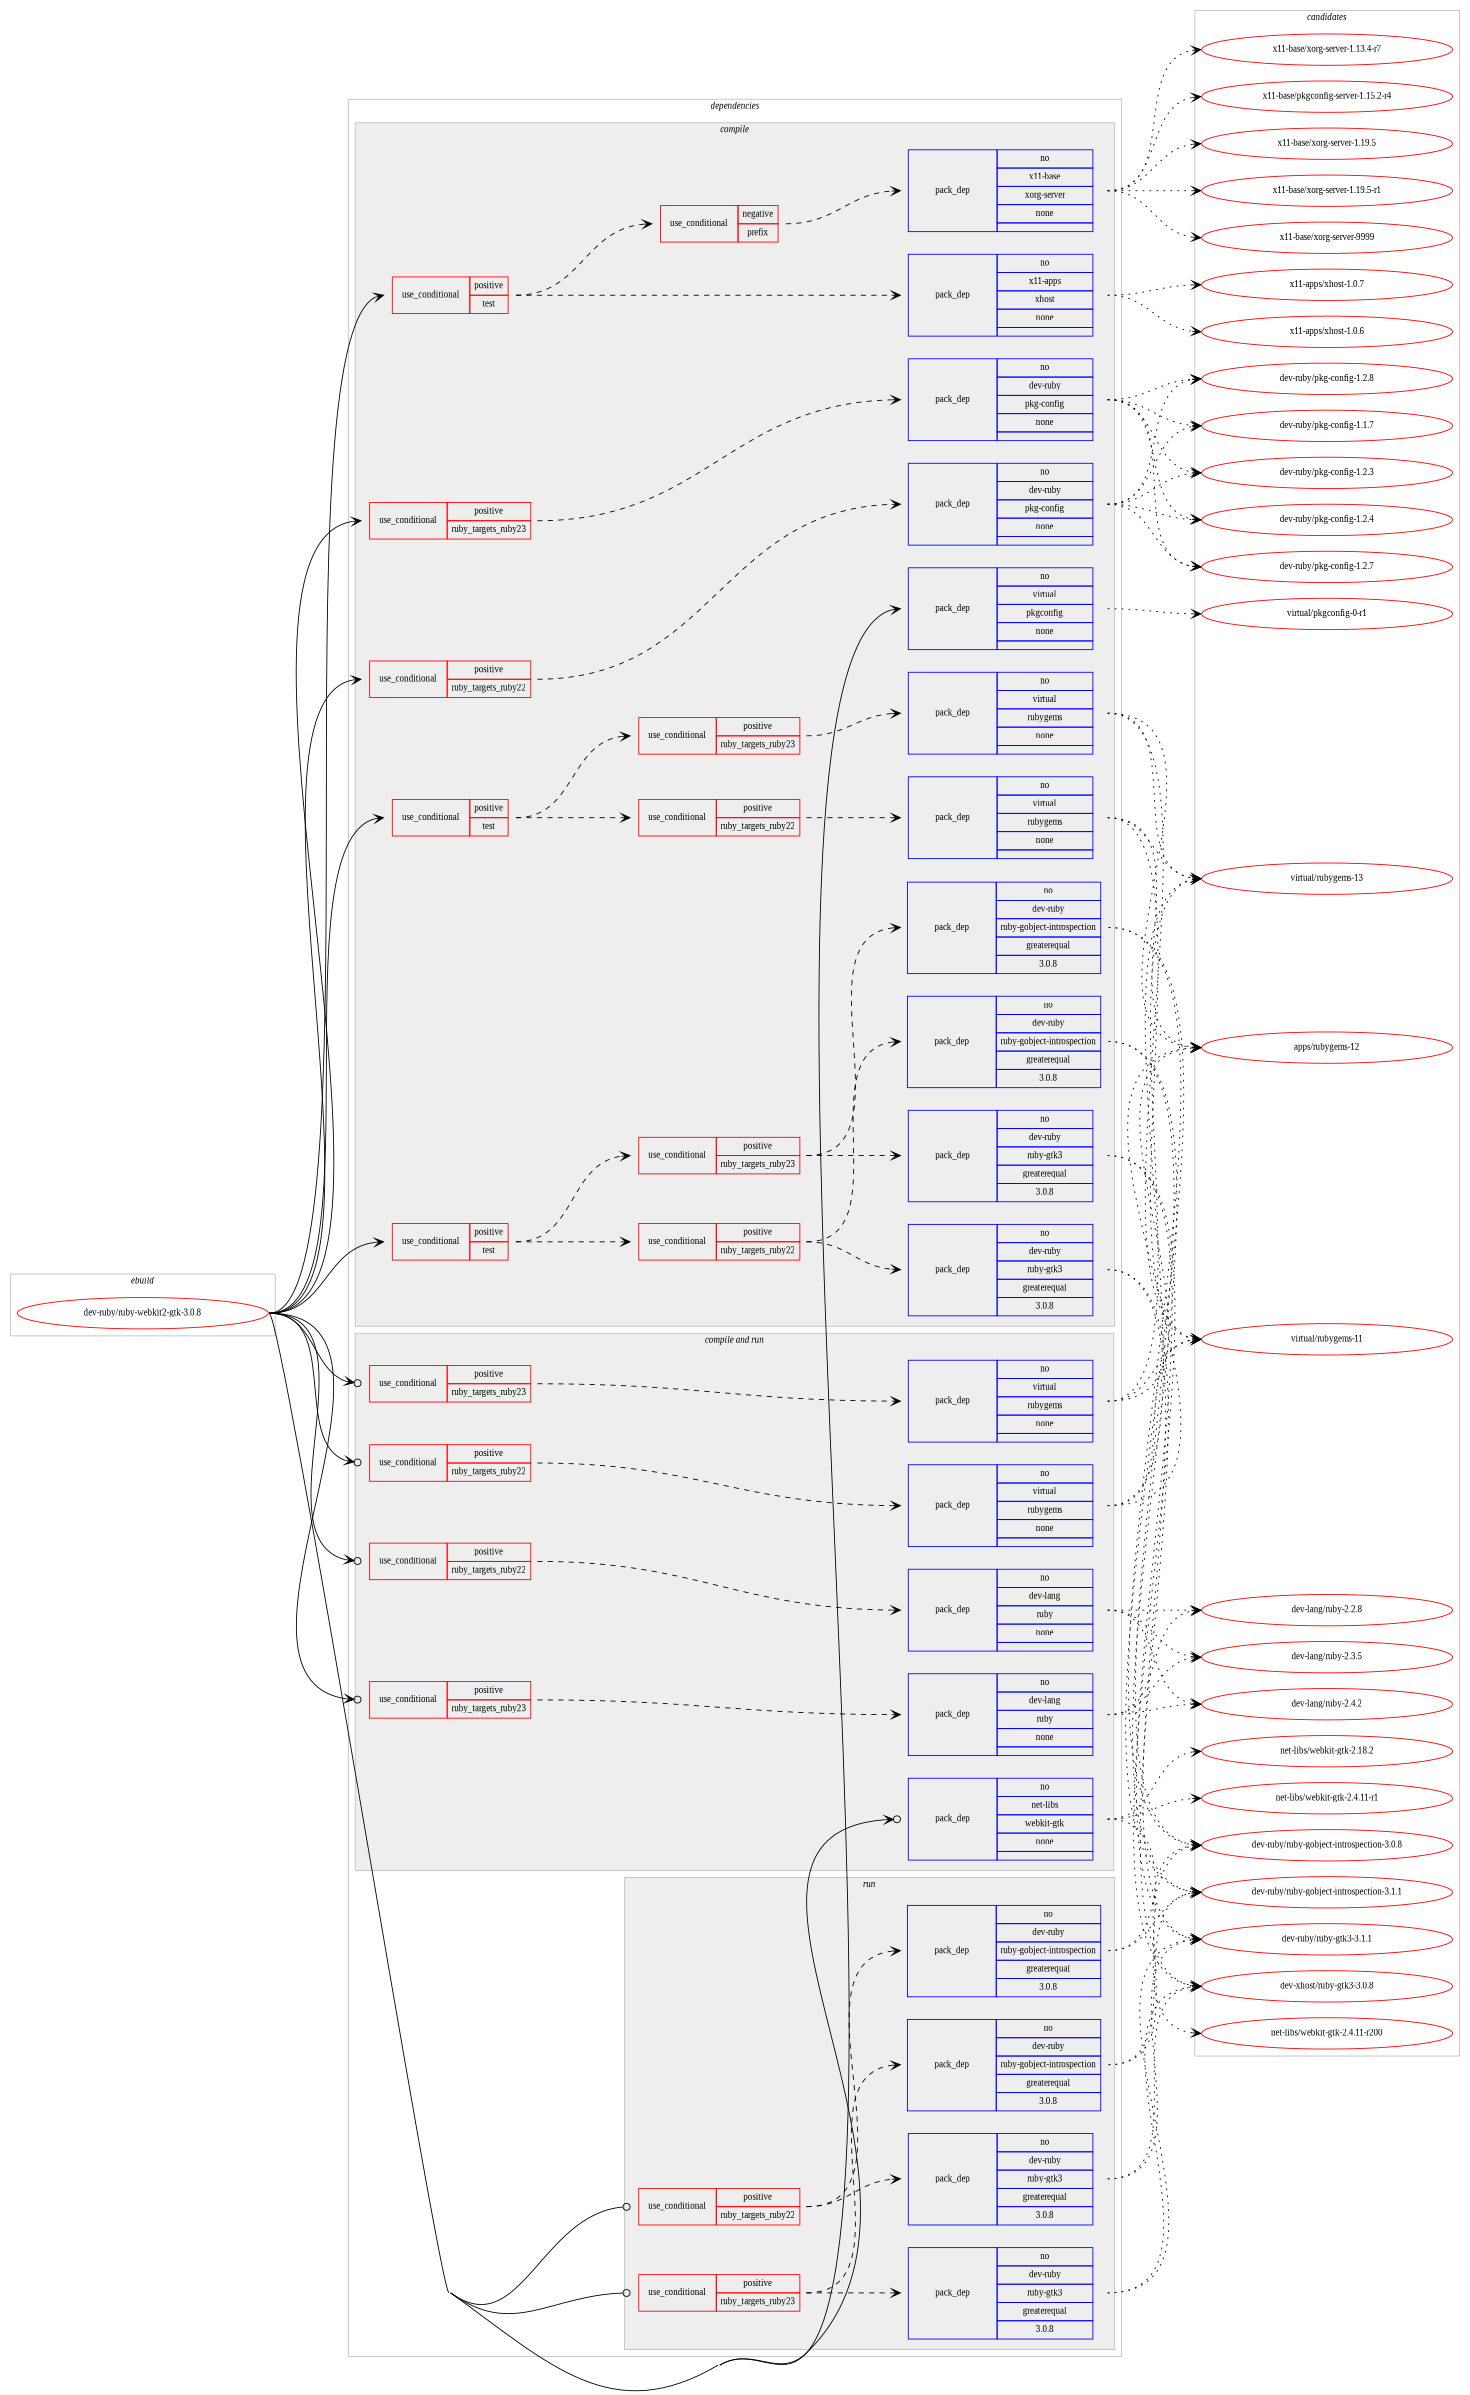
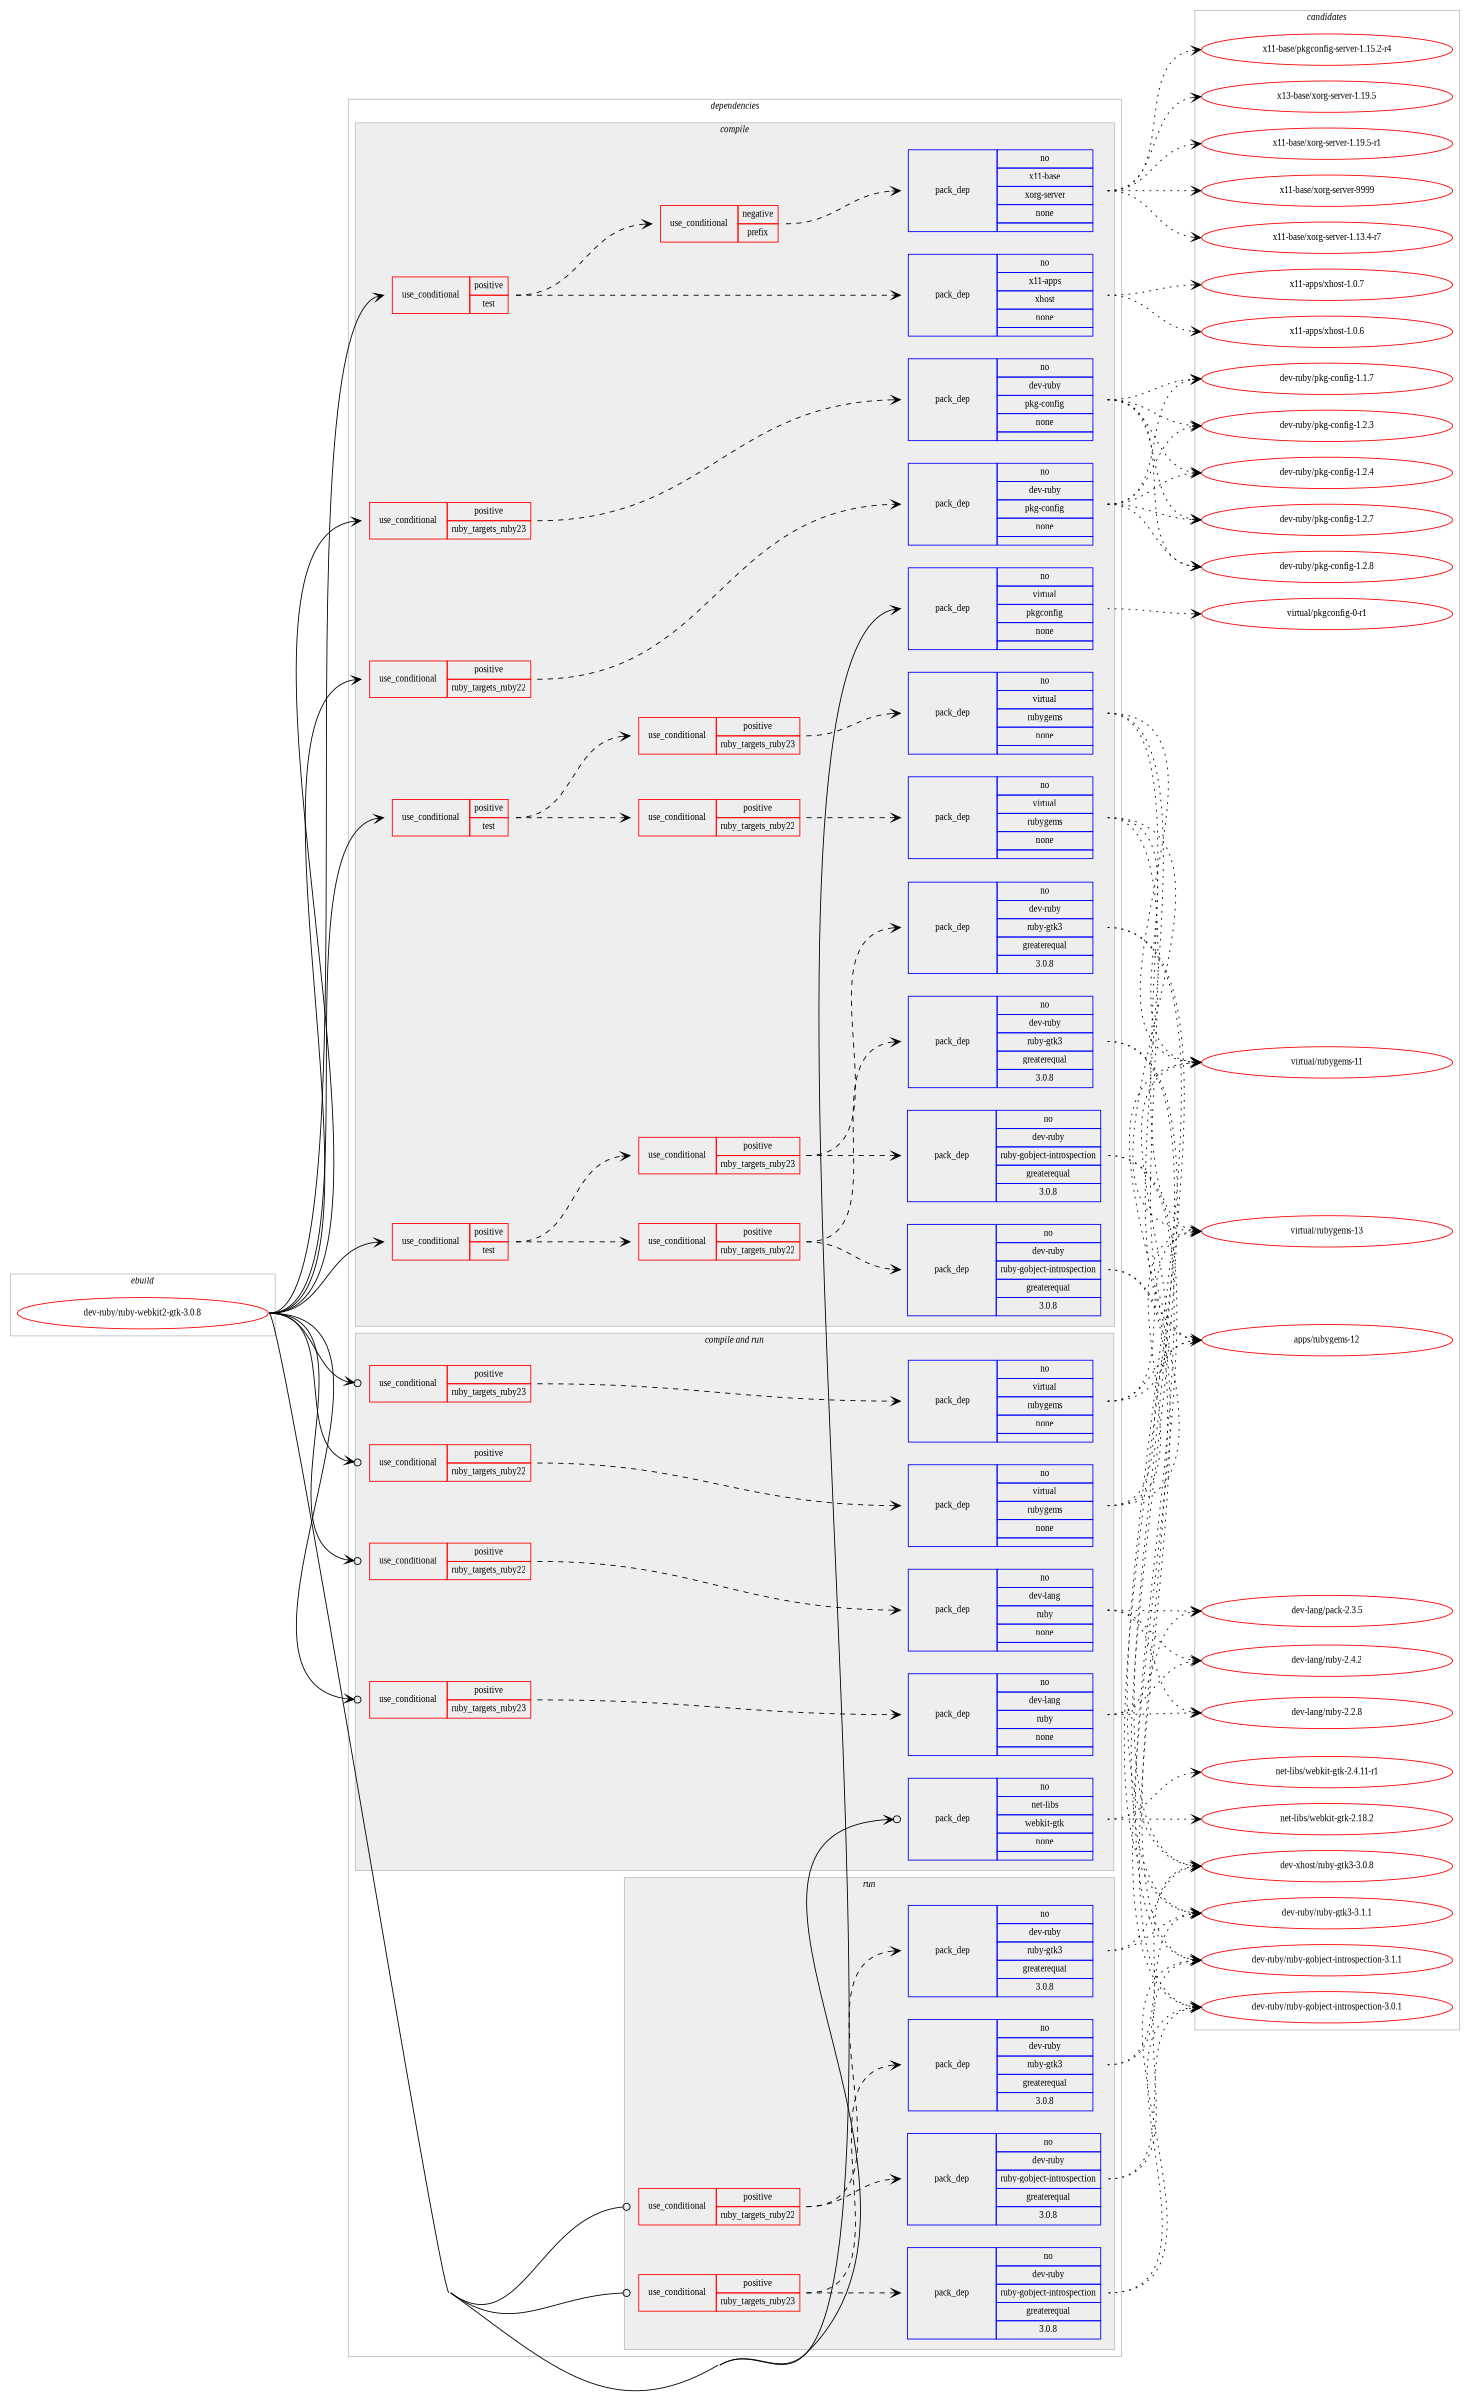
node "x11-base/xorg-server-1.19.5": label "x11-base/xorg-server-1.19.5" -> "x13-base/xorg-server-1.19.5"
node "dev-lang/ruby-2.3.5": label "dev-lang/ruby-2.3.5" -> "dev-lang/pack-2.3.5"
node "dev-ruby/ruby-gobject-introspection-3.0.8": label "dev-ruby/ruby-gobject-introspection-3.0.8" -> "dev-ruby/ruby-gobject-introspection-3.0.1"
node "net-libs/webkit-gtk-2.4.11-r200": removed
